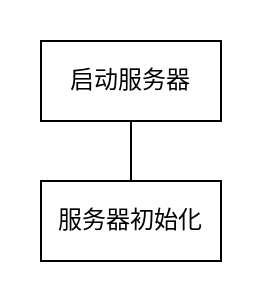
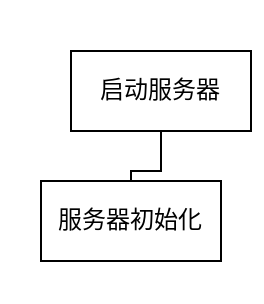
node "启动服务器": moved (131, 81) -> (161, 91)
